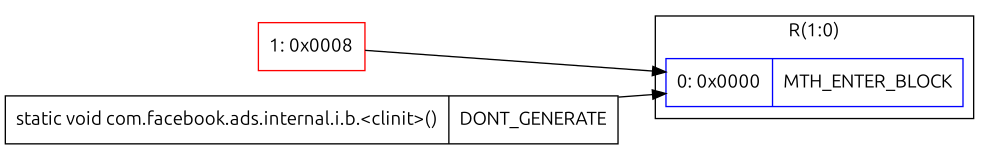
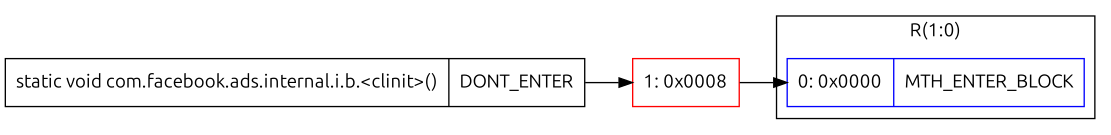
edge "static void com.facebook.ads.internal.i.b.<clinit>()" -> "0: 0x0000": now "static void com.facebook.ads.internal.i.b.<clinit>()" -> "1: 0x0008"
node "static void com.facebook.ads.internal.i.b.<clinit>()": text "DONT_GENERATE" -> "DONT_ENTER"
